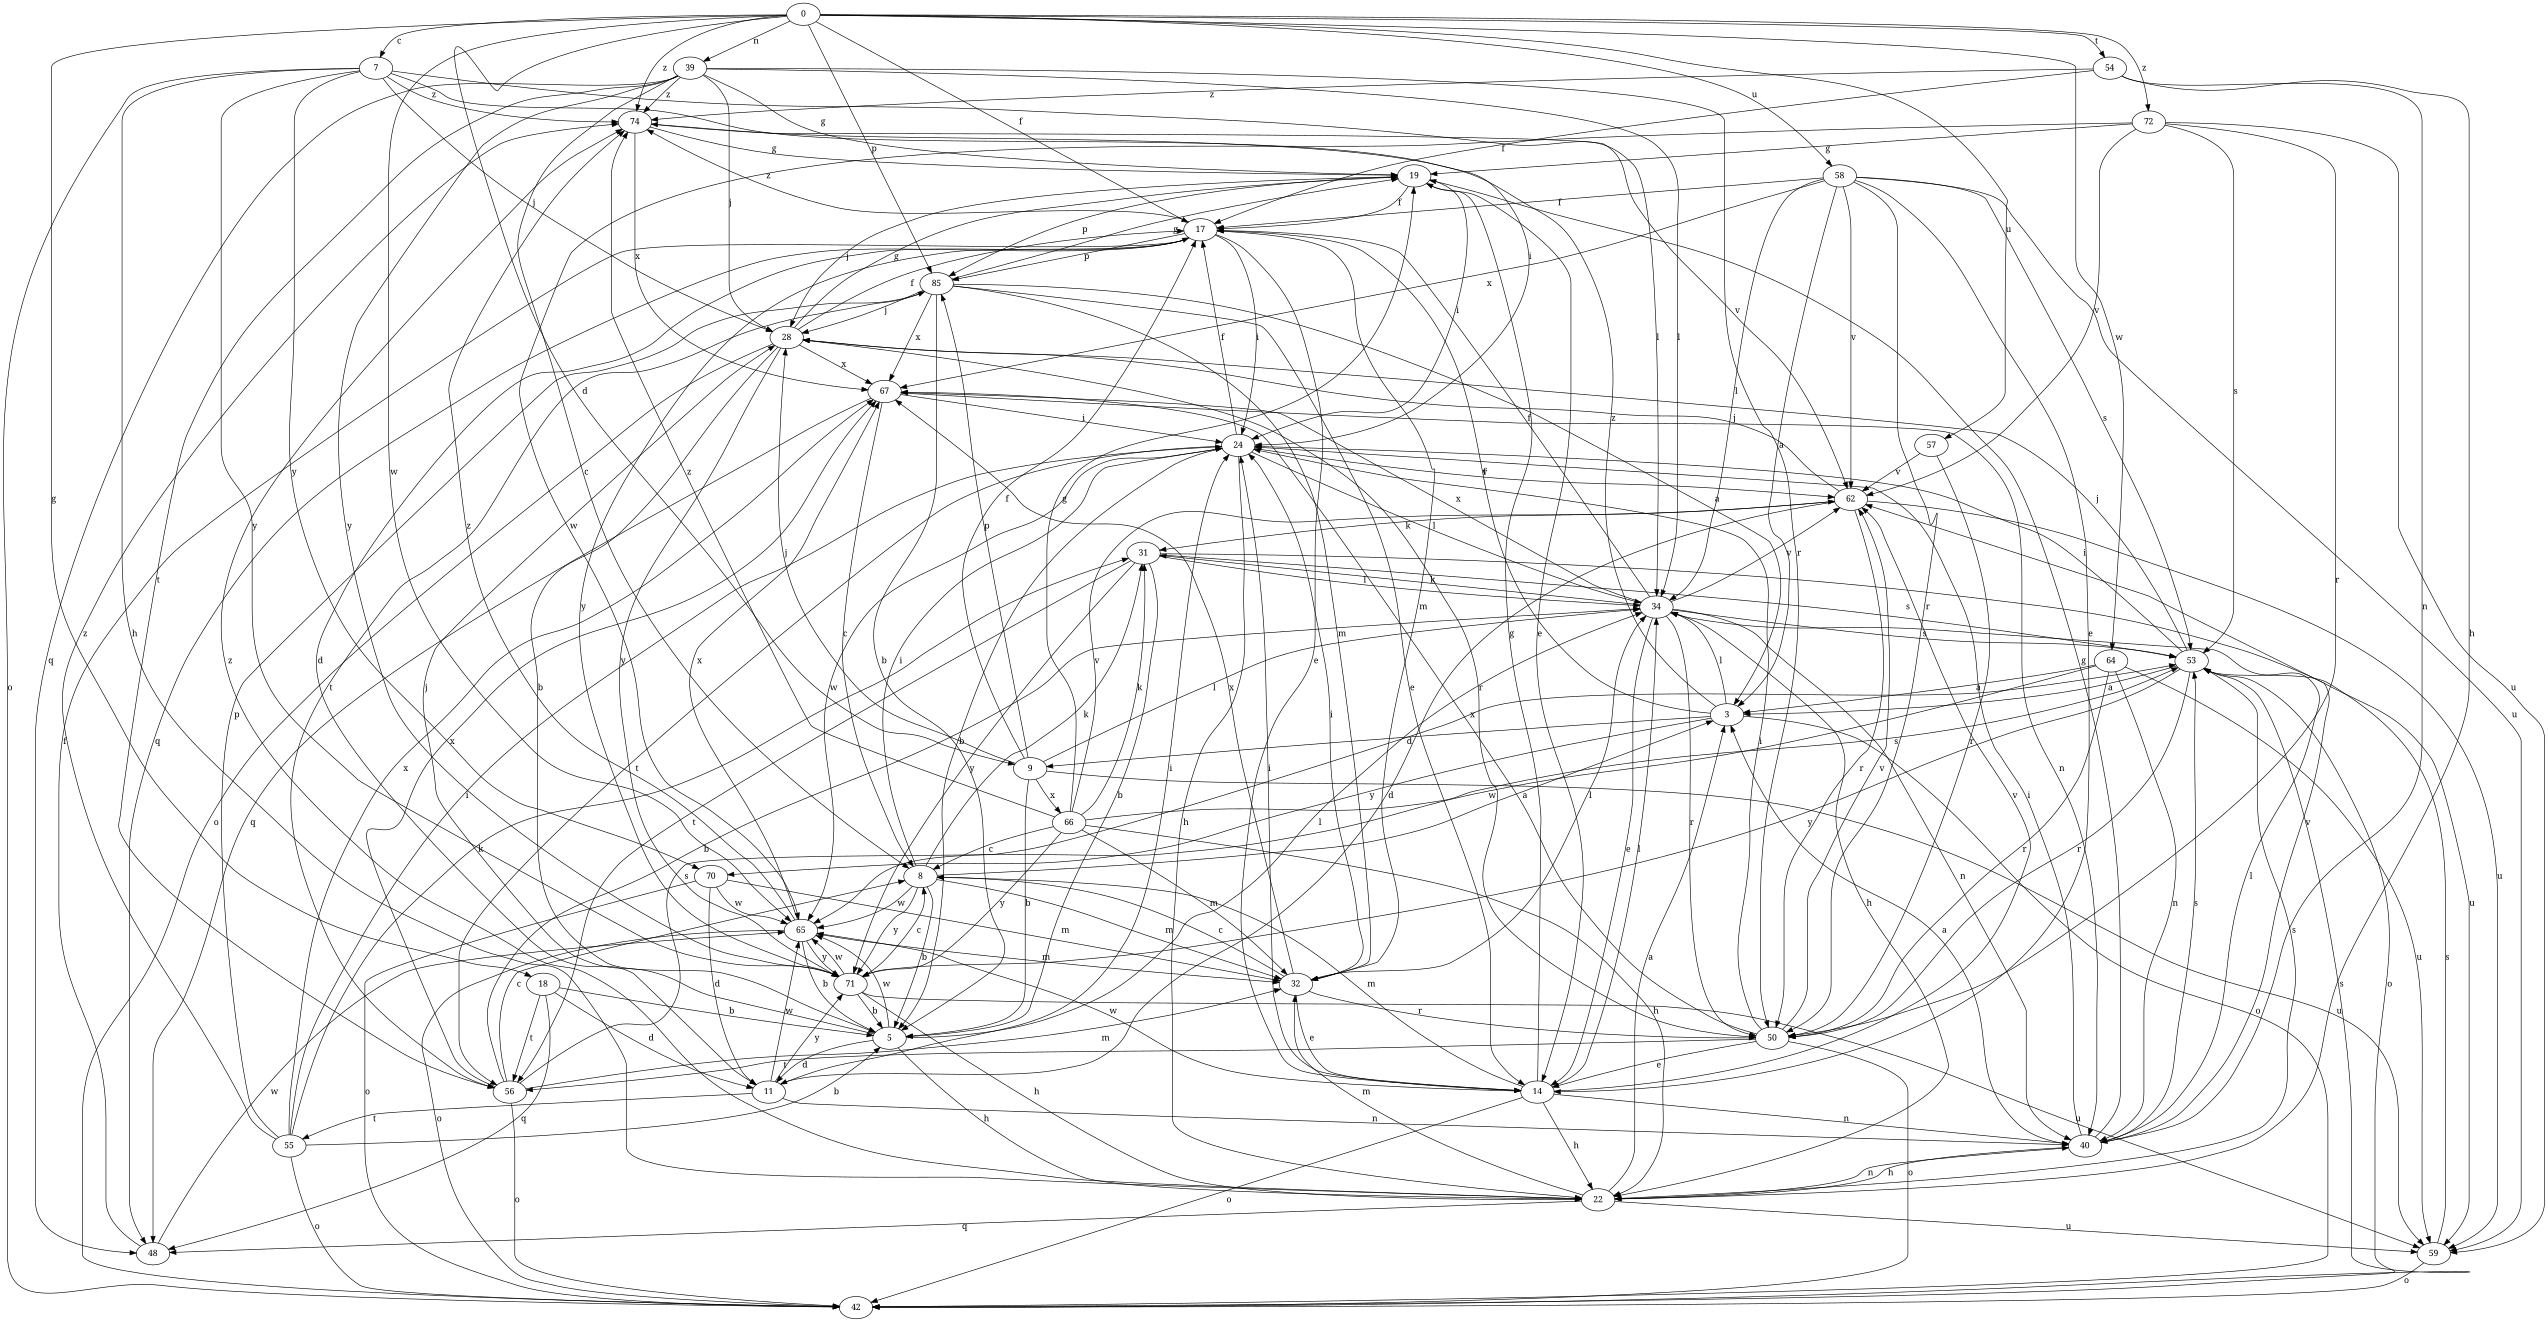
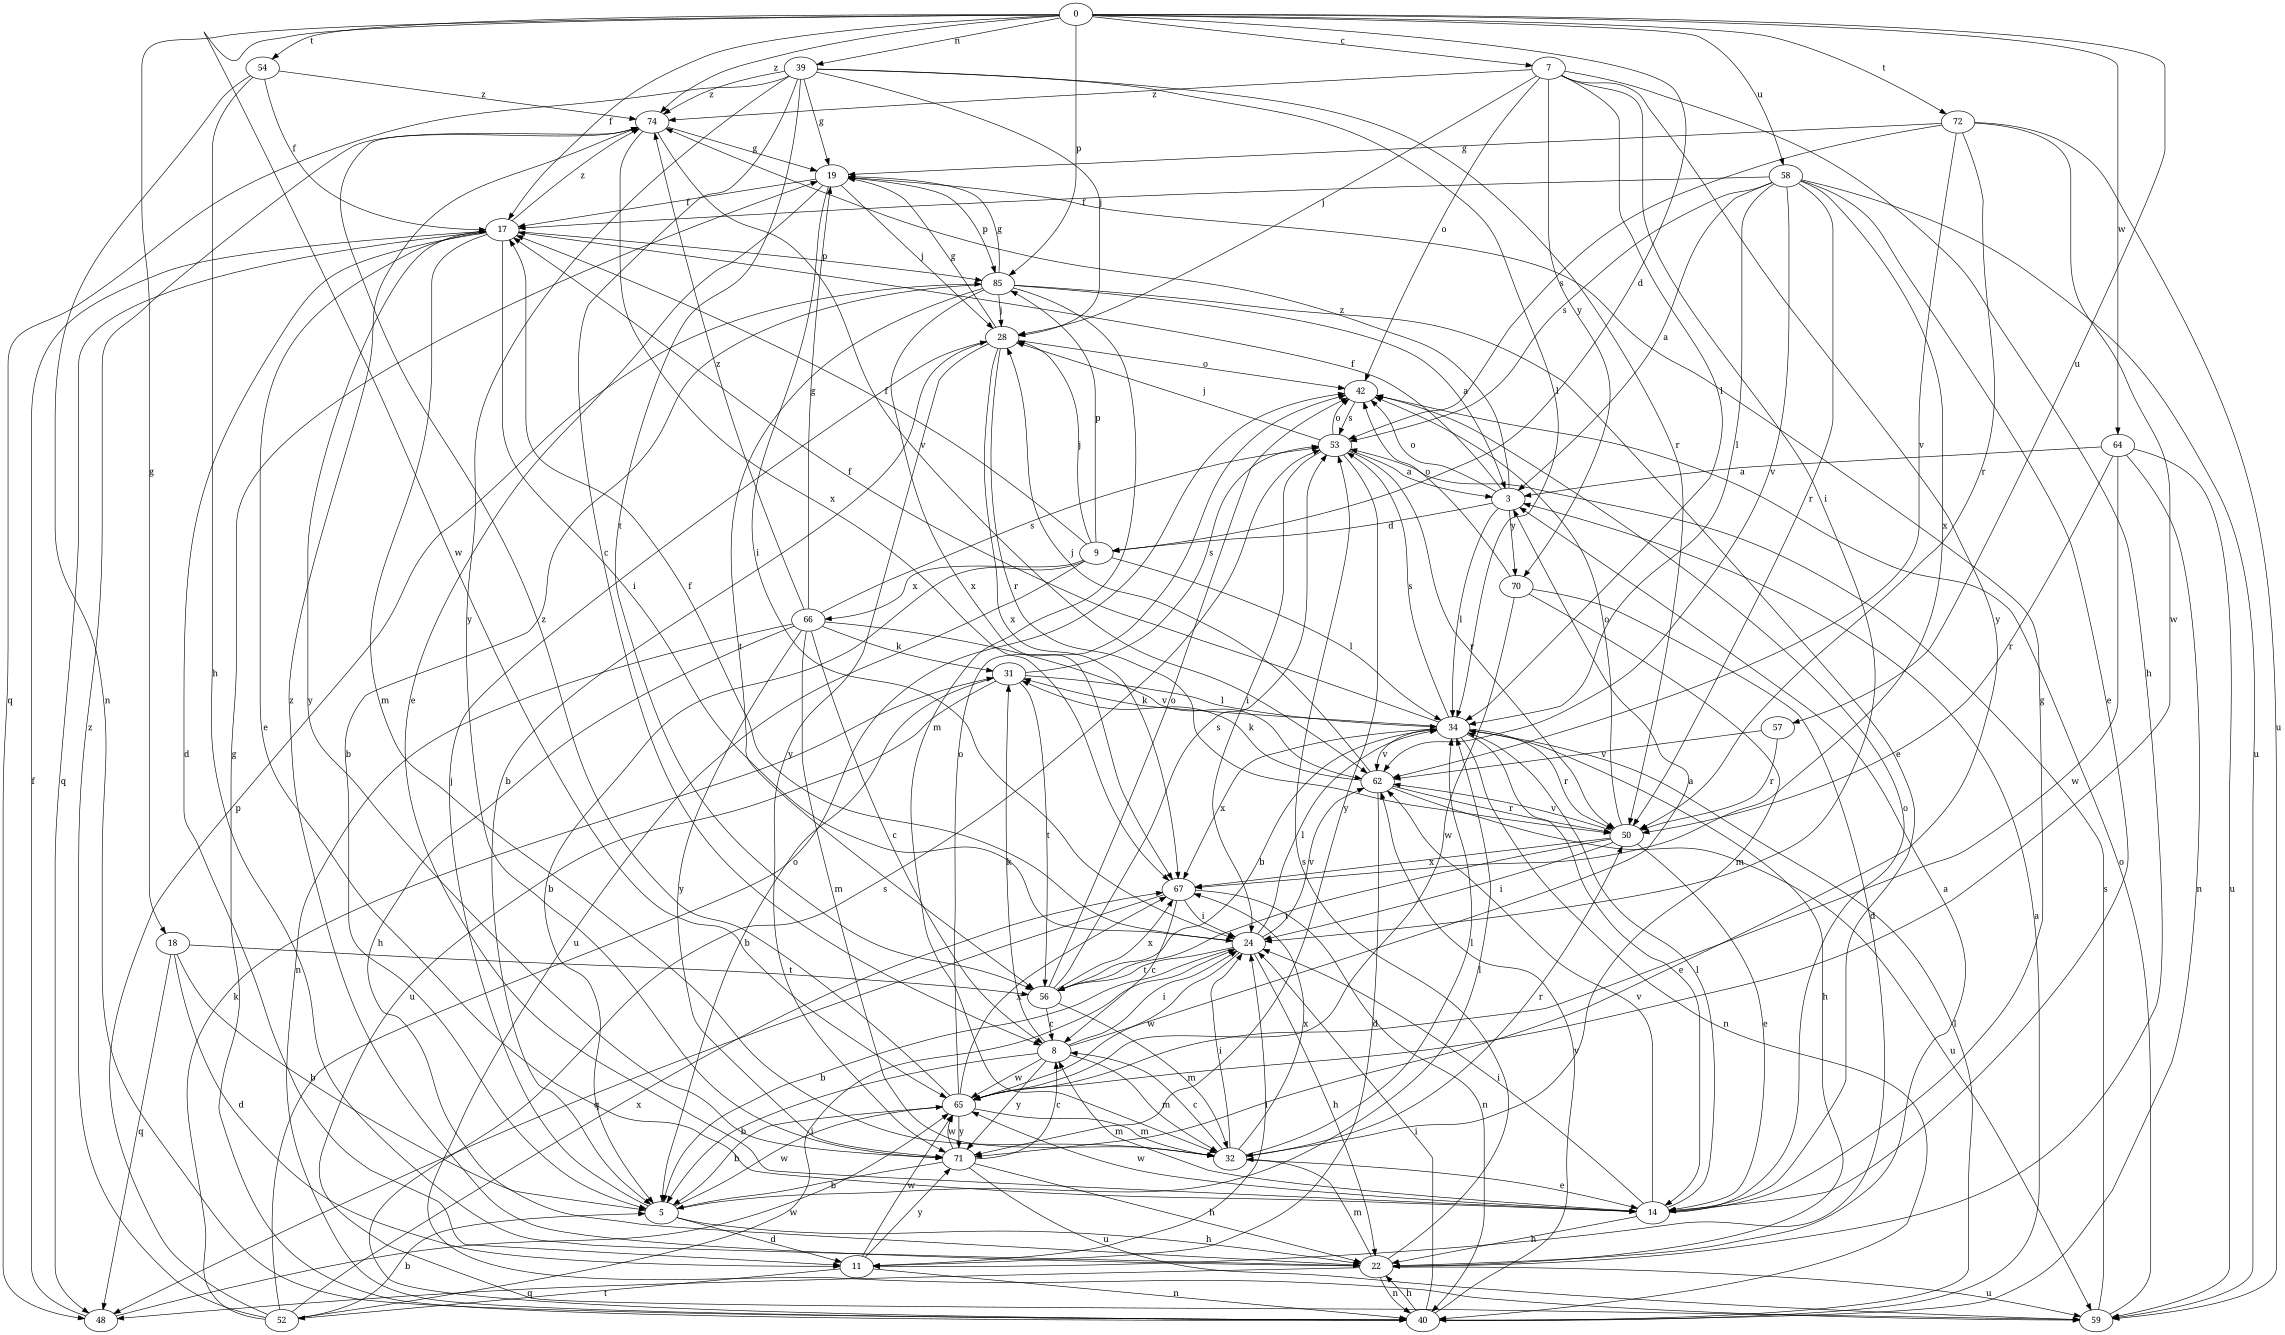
edge "0" -> "72": label "z" -> "t"
edge "28" -> "17": removed, label "f"
edge "31" -> "71": removed, label "y"
edge "14" -> "40": now "66" -> "40"
node "55": label "55" -> "52"
